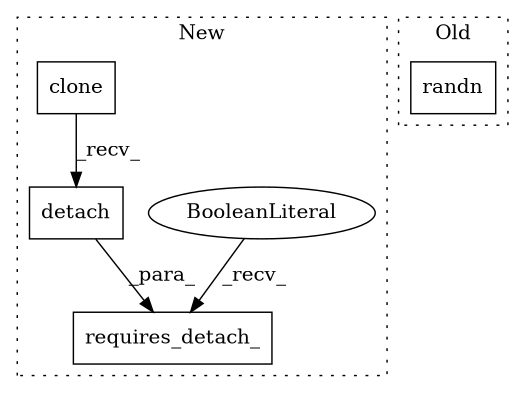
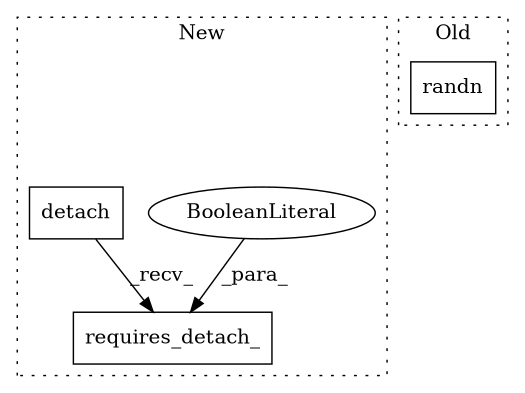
node "clone": removed
edge "detach" -> "requires_detach_": label "_para_" -> "_recv_"
edge "BooleanLiteral" -> "requires_detach_": label "_recv_" -> "_para_"
